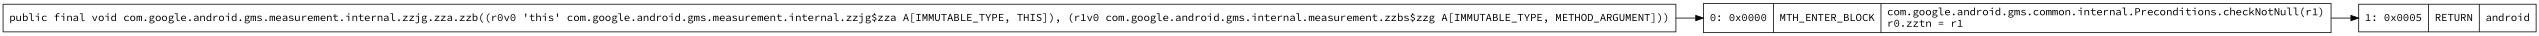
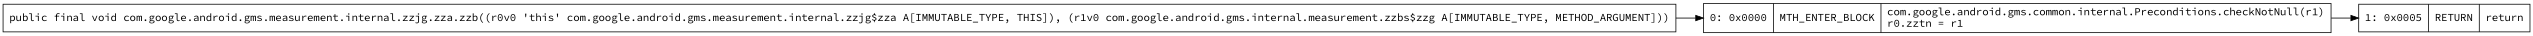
node "1: 0x0005": text "android" -> "return"
